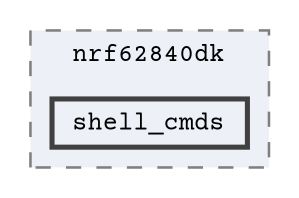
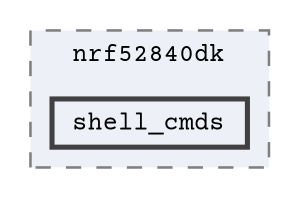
cluster "nrf62840dk": label "nrf62840dk" -> "nrf52840dk"
